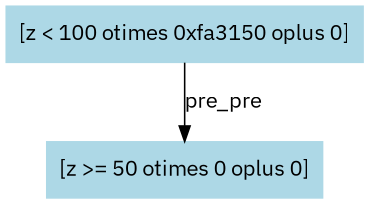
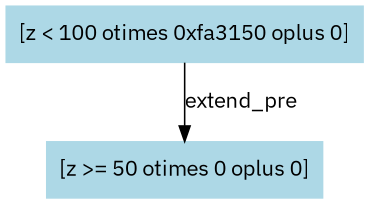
edge "[z < 100 otimes 0xfa3150 oplus 0]" -> "[z >= 50 otimes 0 oplus 0]": label "pre_pre" -> "extend_pre"
